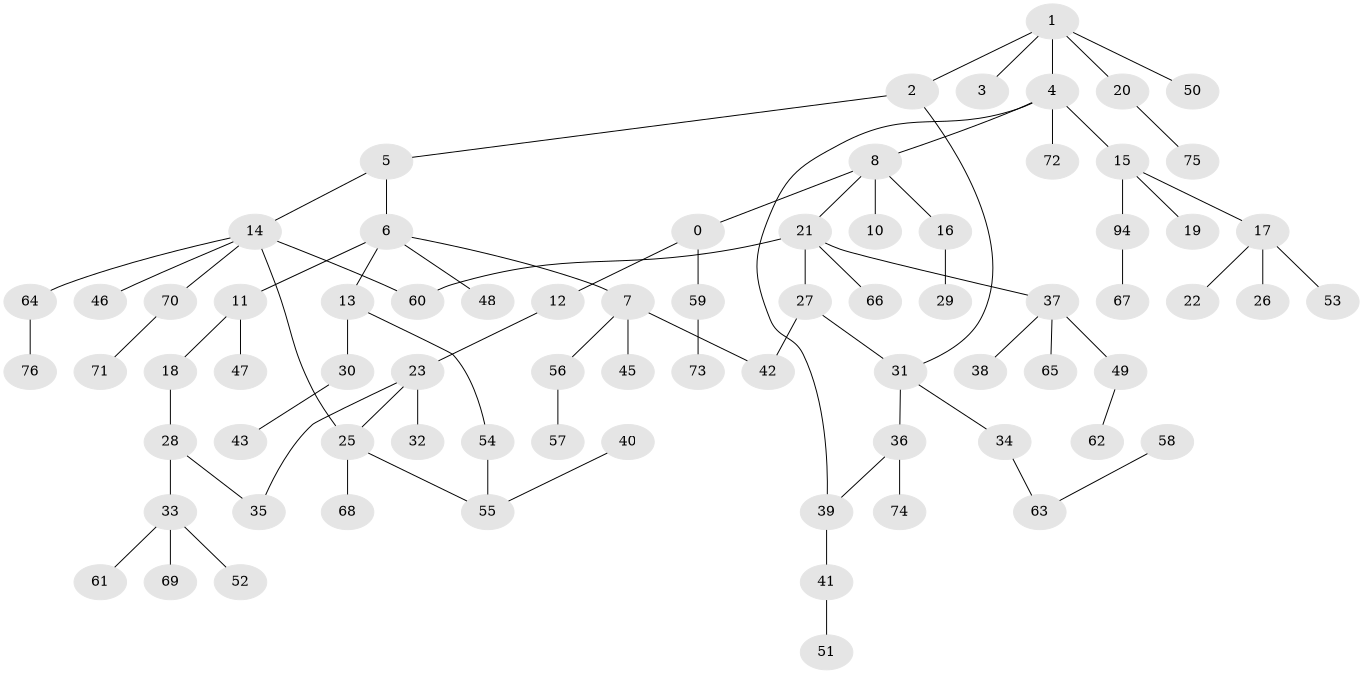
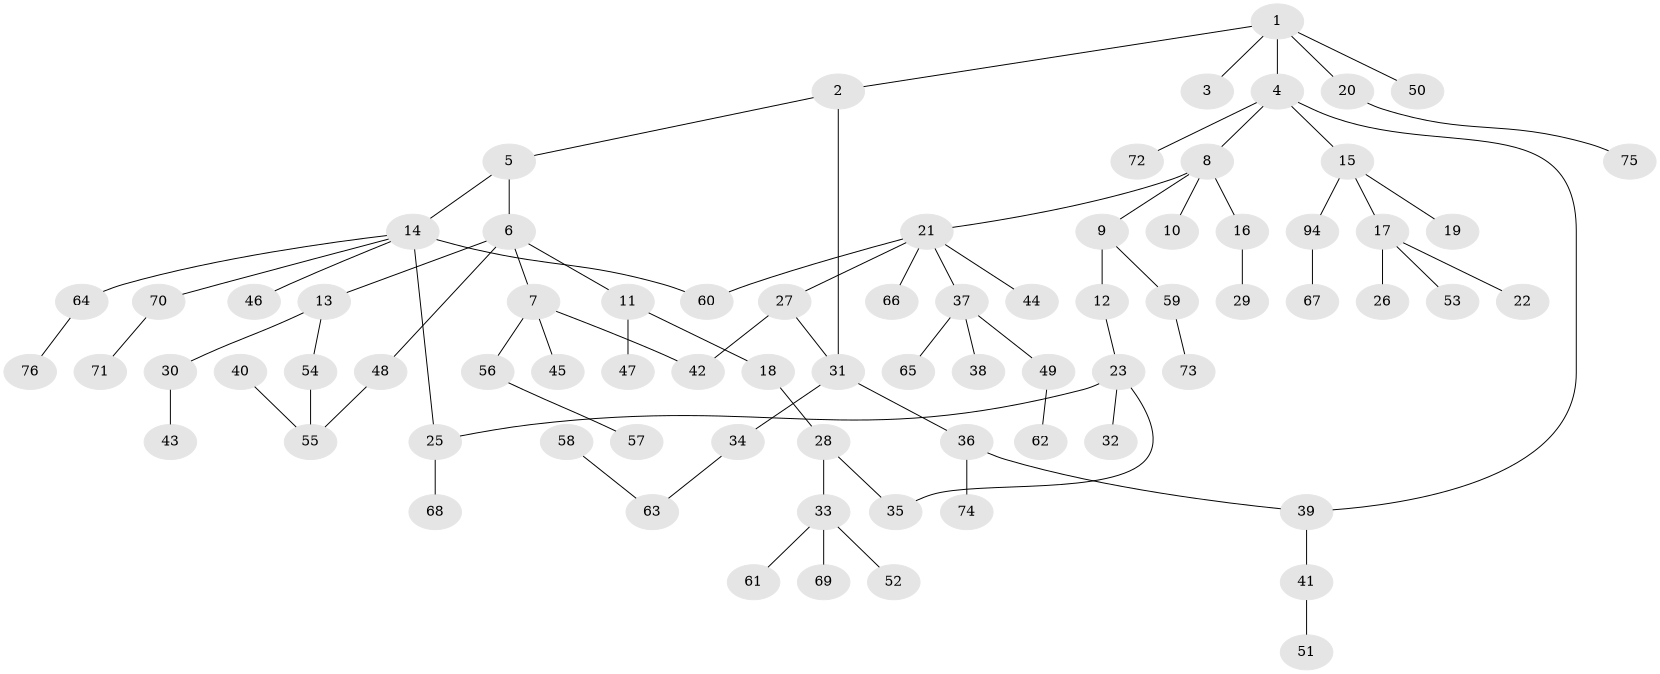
node "0": label "0" -> "9"
node "44": added
edge "25" -- "55": now "48" -- "55"
